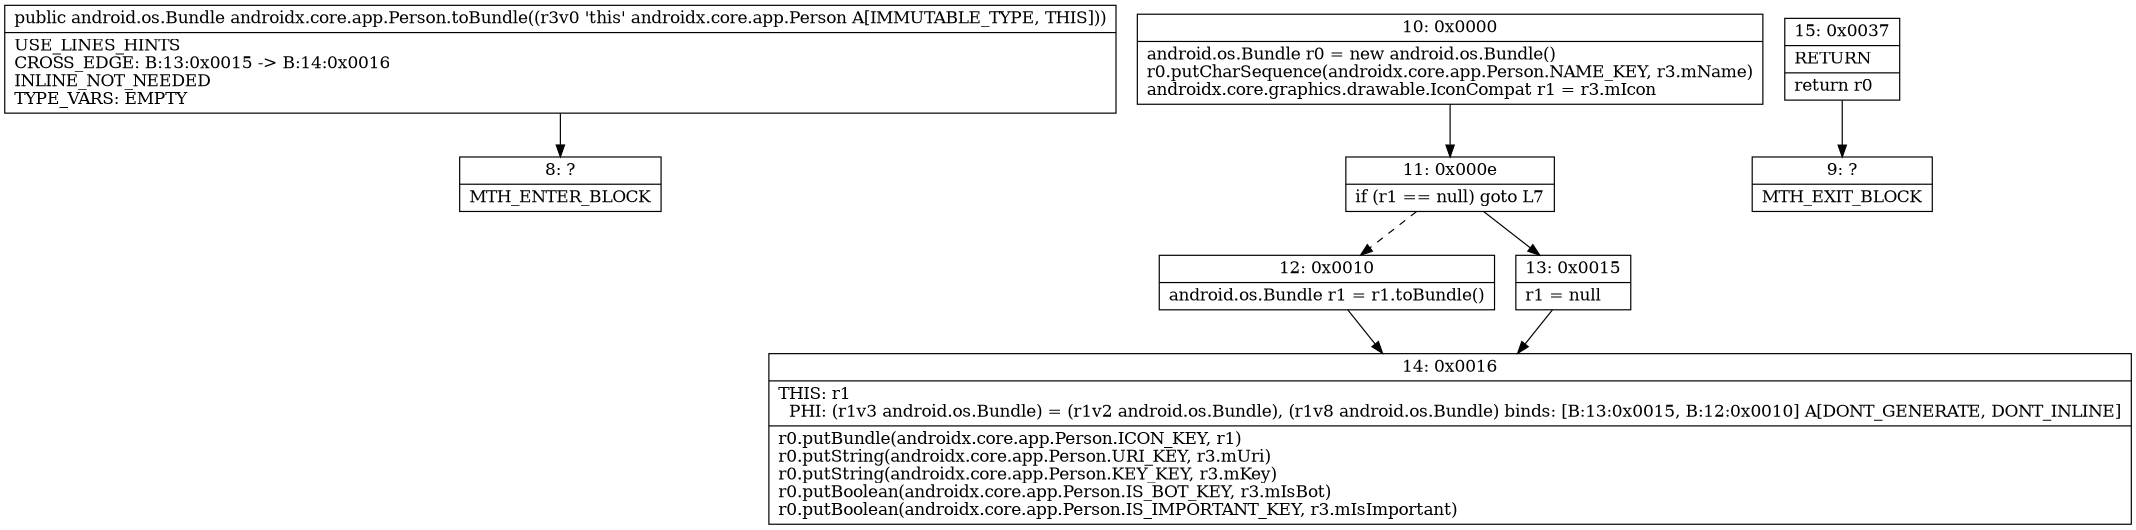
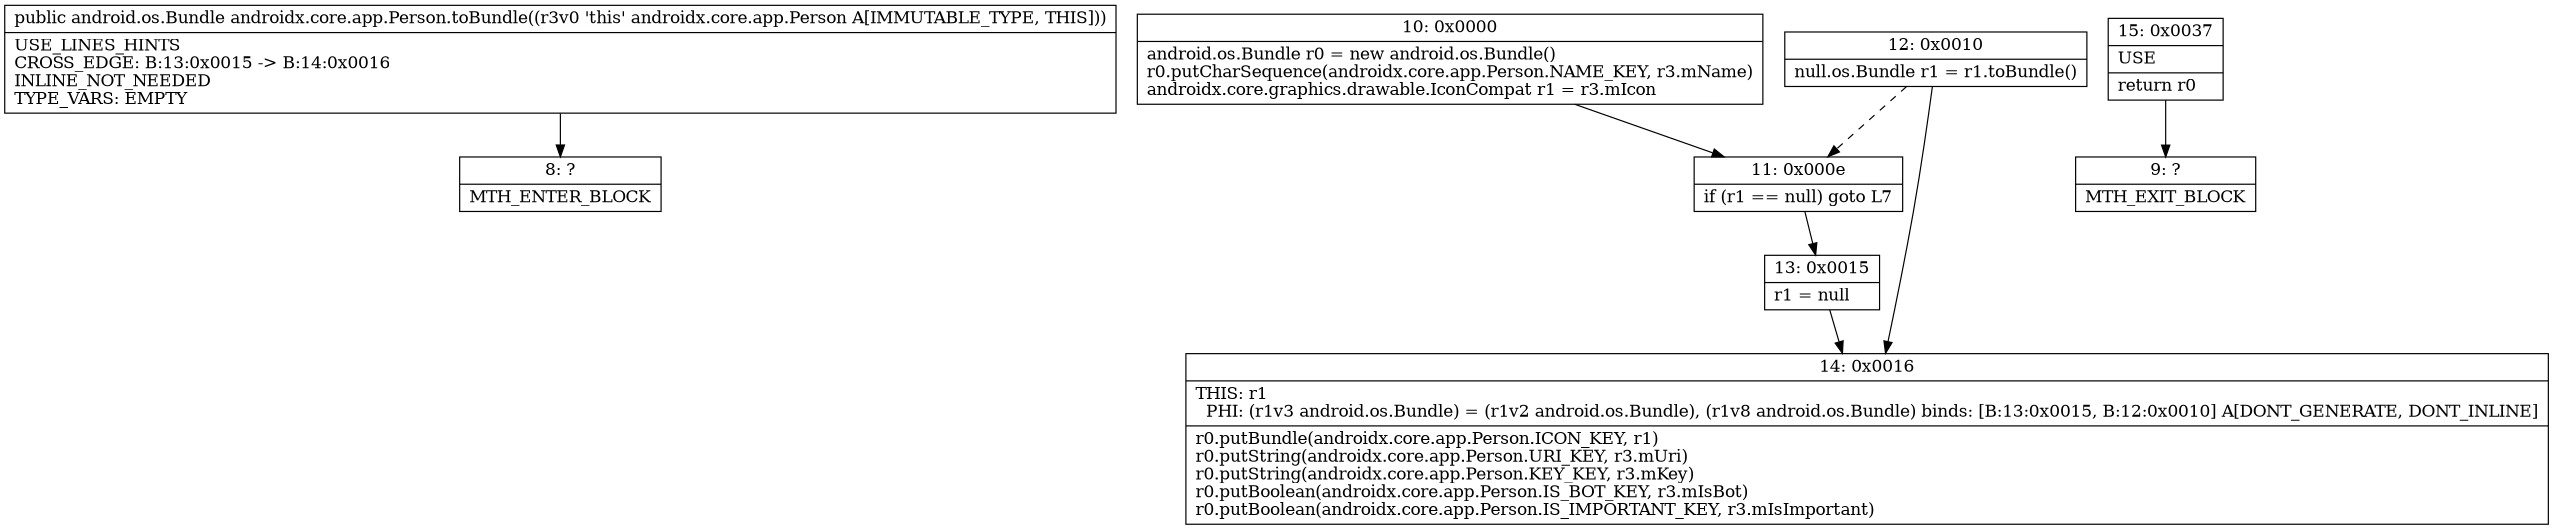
node "15: 0x0037": text "RETURN" -> "USE"
edge "11: 0x000e" -> "12: 0x0010": reversed
node "12: 0x0010": text "android.os.Bundle r1 = r1.toBundle()" -> "null.os.Bundle r1 = r1.toBundle()"
